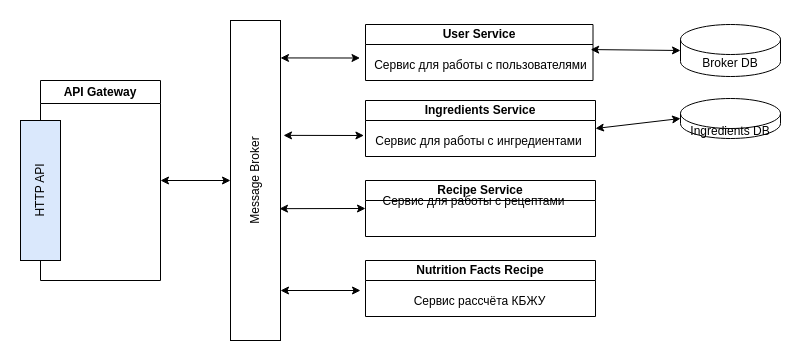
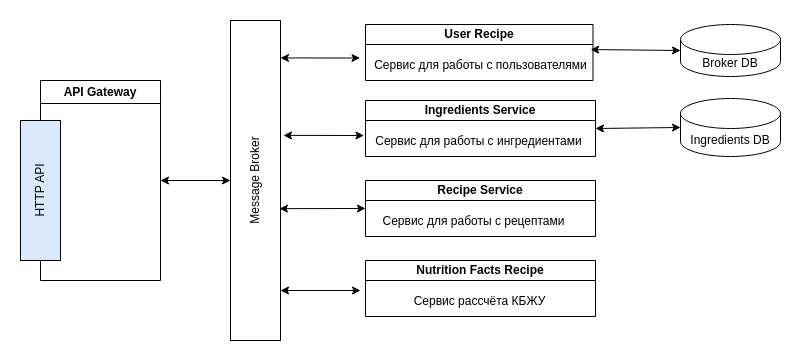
node "User Service": label "User Service" -> "User Recipe"
node "Ingredients DB": size 100x40 -> 100x58
node "Сервис для работы с рецептами": moved (473, 202) -> (473, 222)
